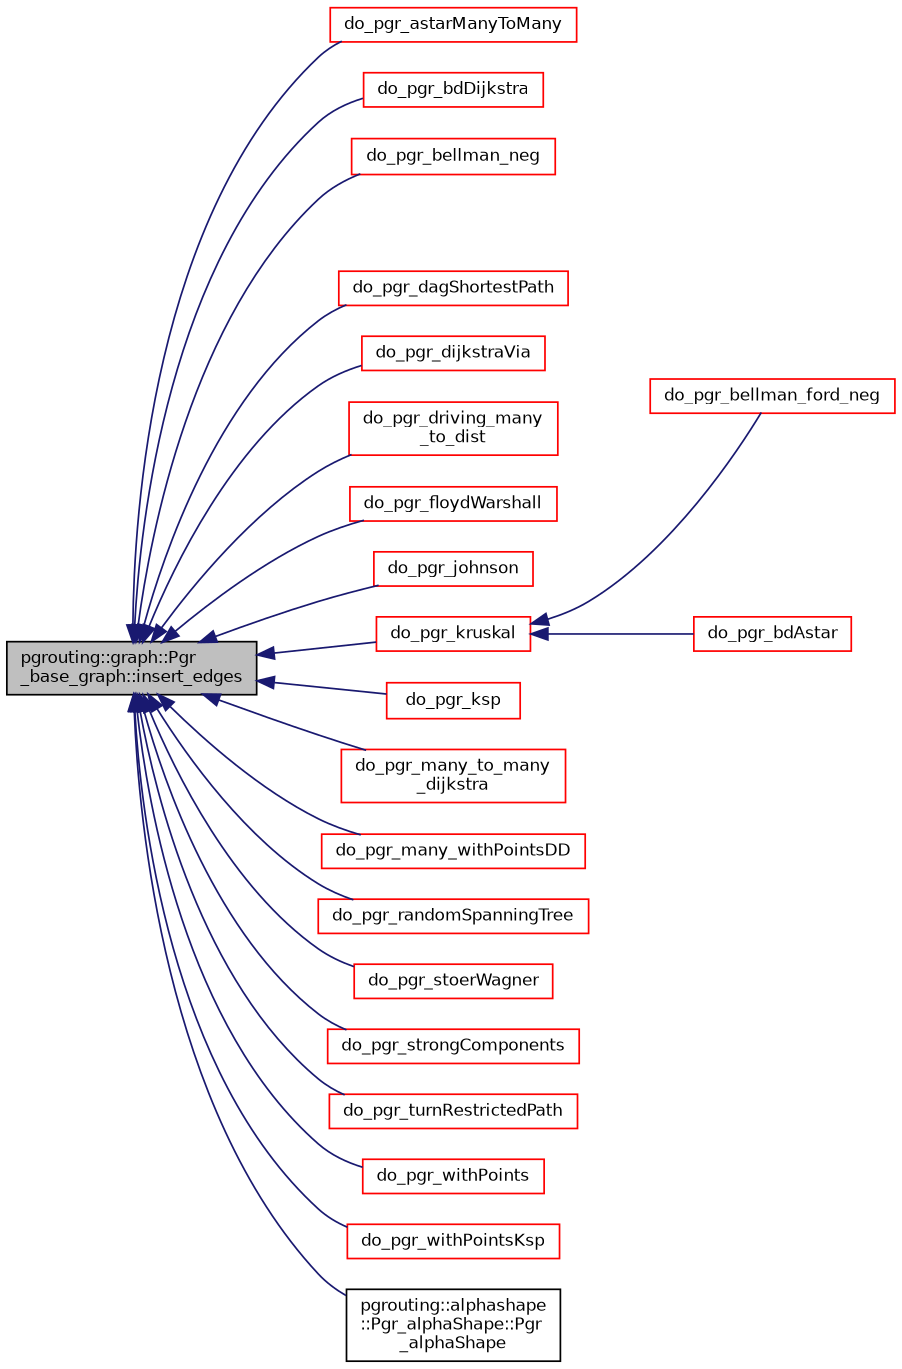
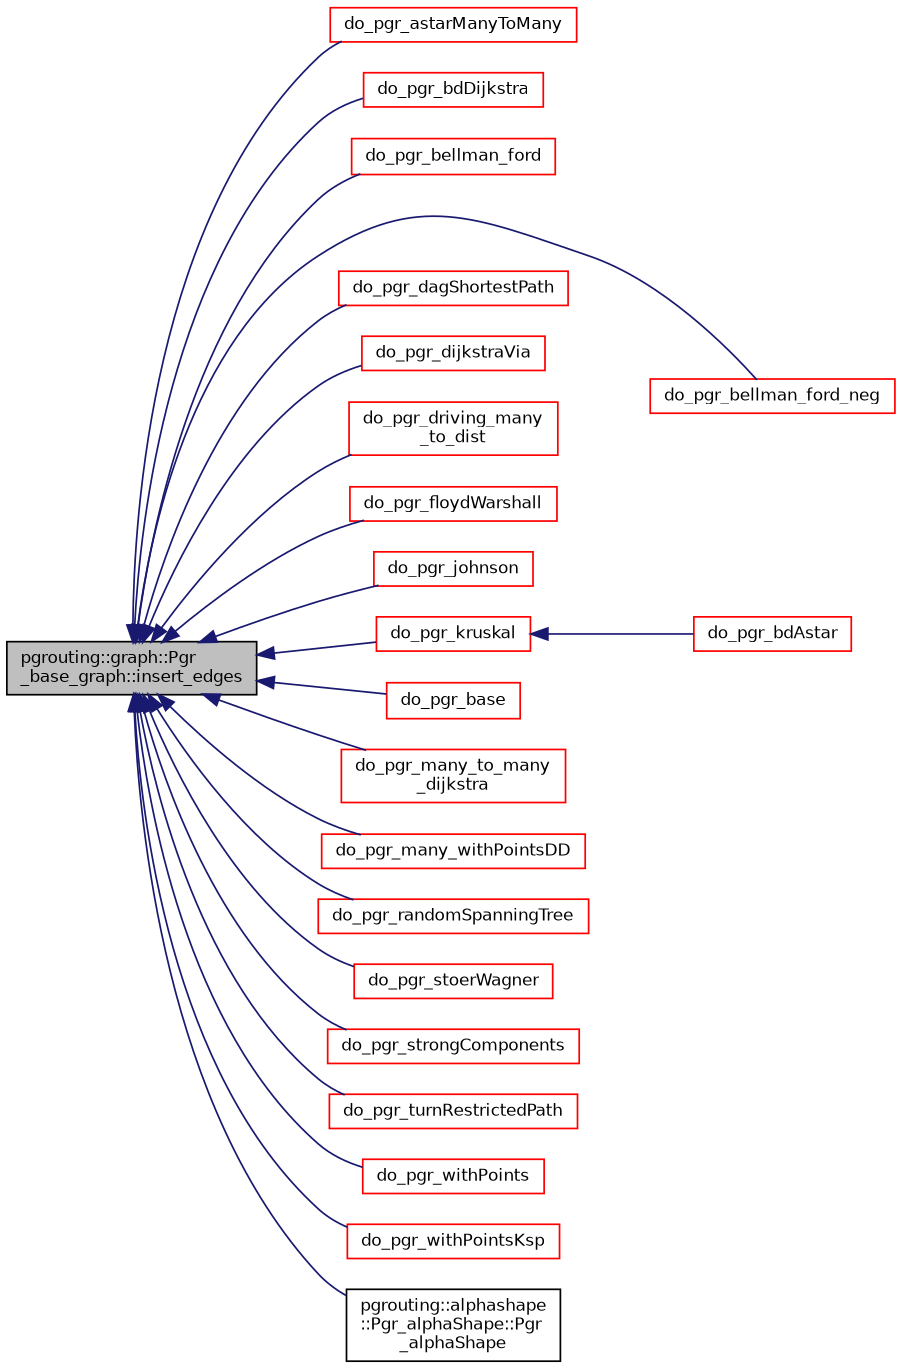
node "do_pgr_bellman_neg": label "do_pgr_bellman_neg" -> "do_pgr_bellman_ford"
edge "do_pgr_bellman_ford_neg" -> "do_pgr_kruskal": now "do_pgr_bellman_ford_neg" -> "pgrouting::graph::Pgr _base_graph::insert_edges"
node "do_pgr_ksp": label "do_pgr_ksp" -> "do_pgr_base"
